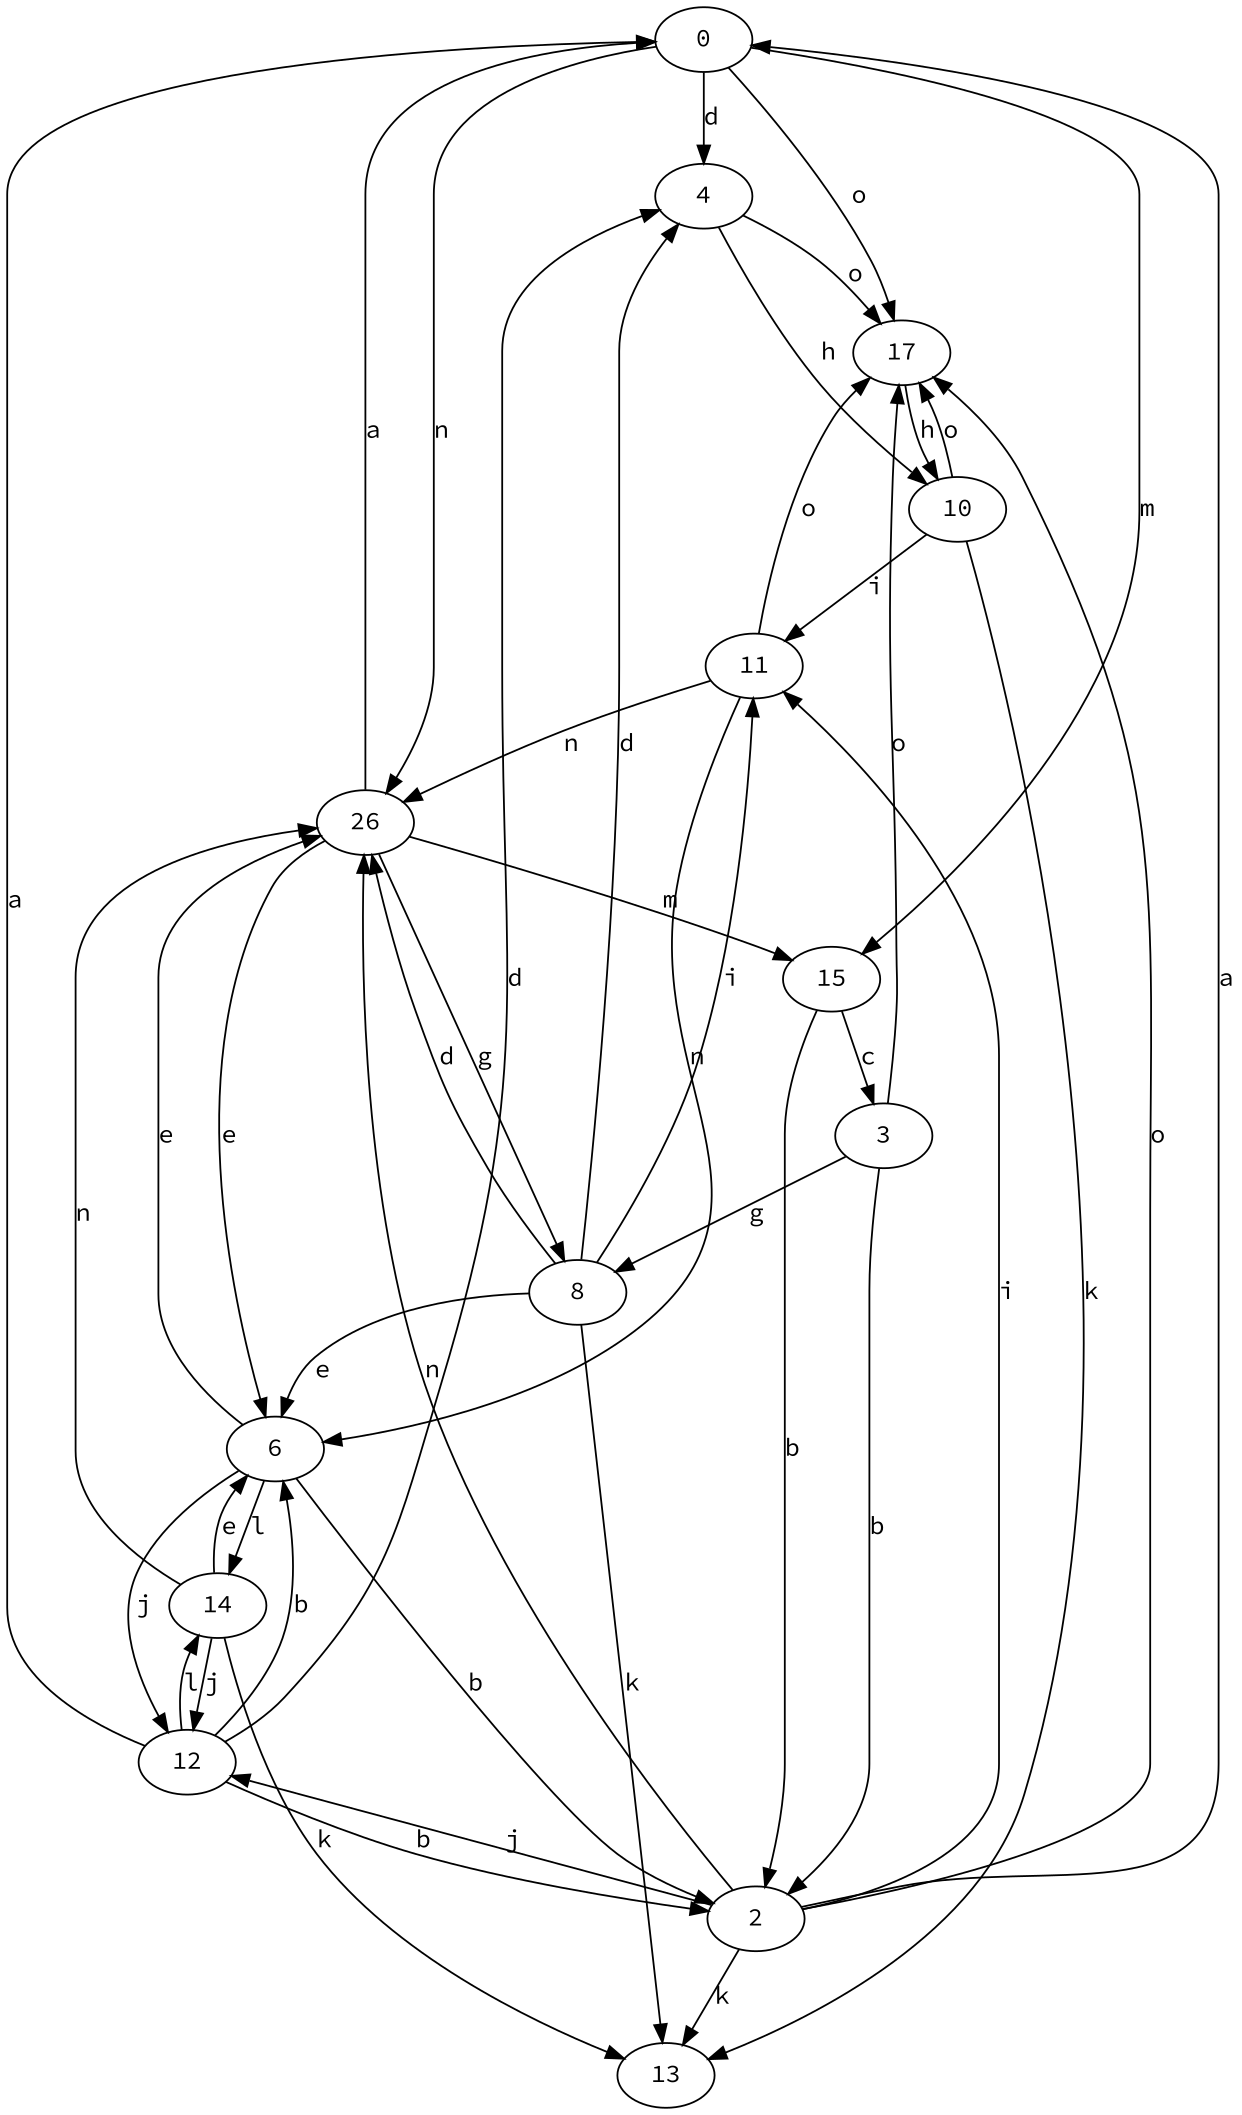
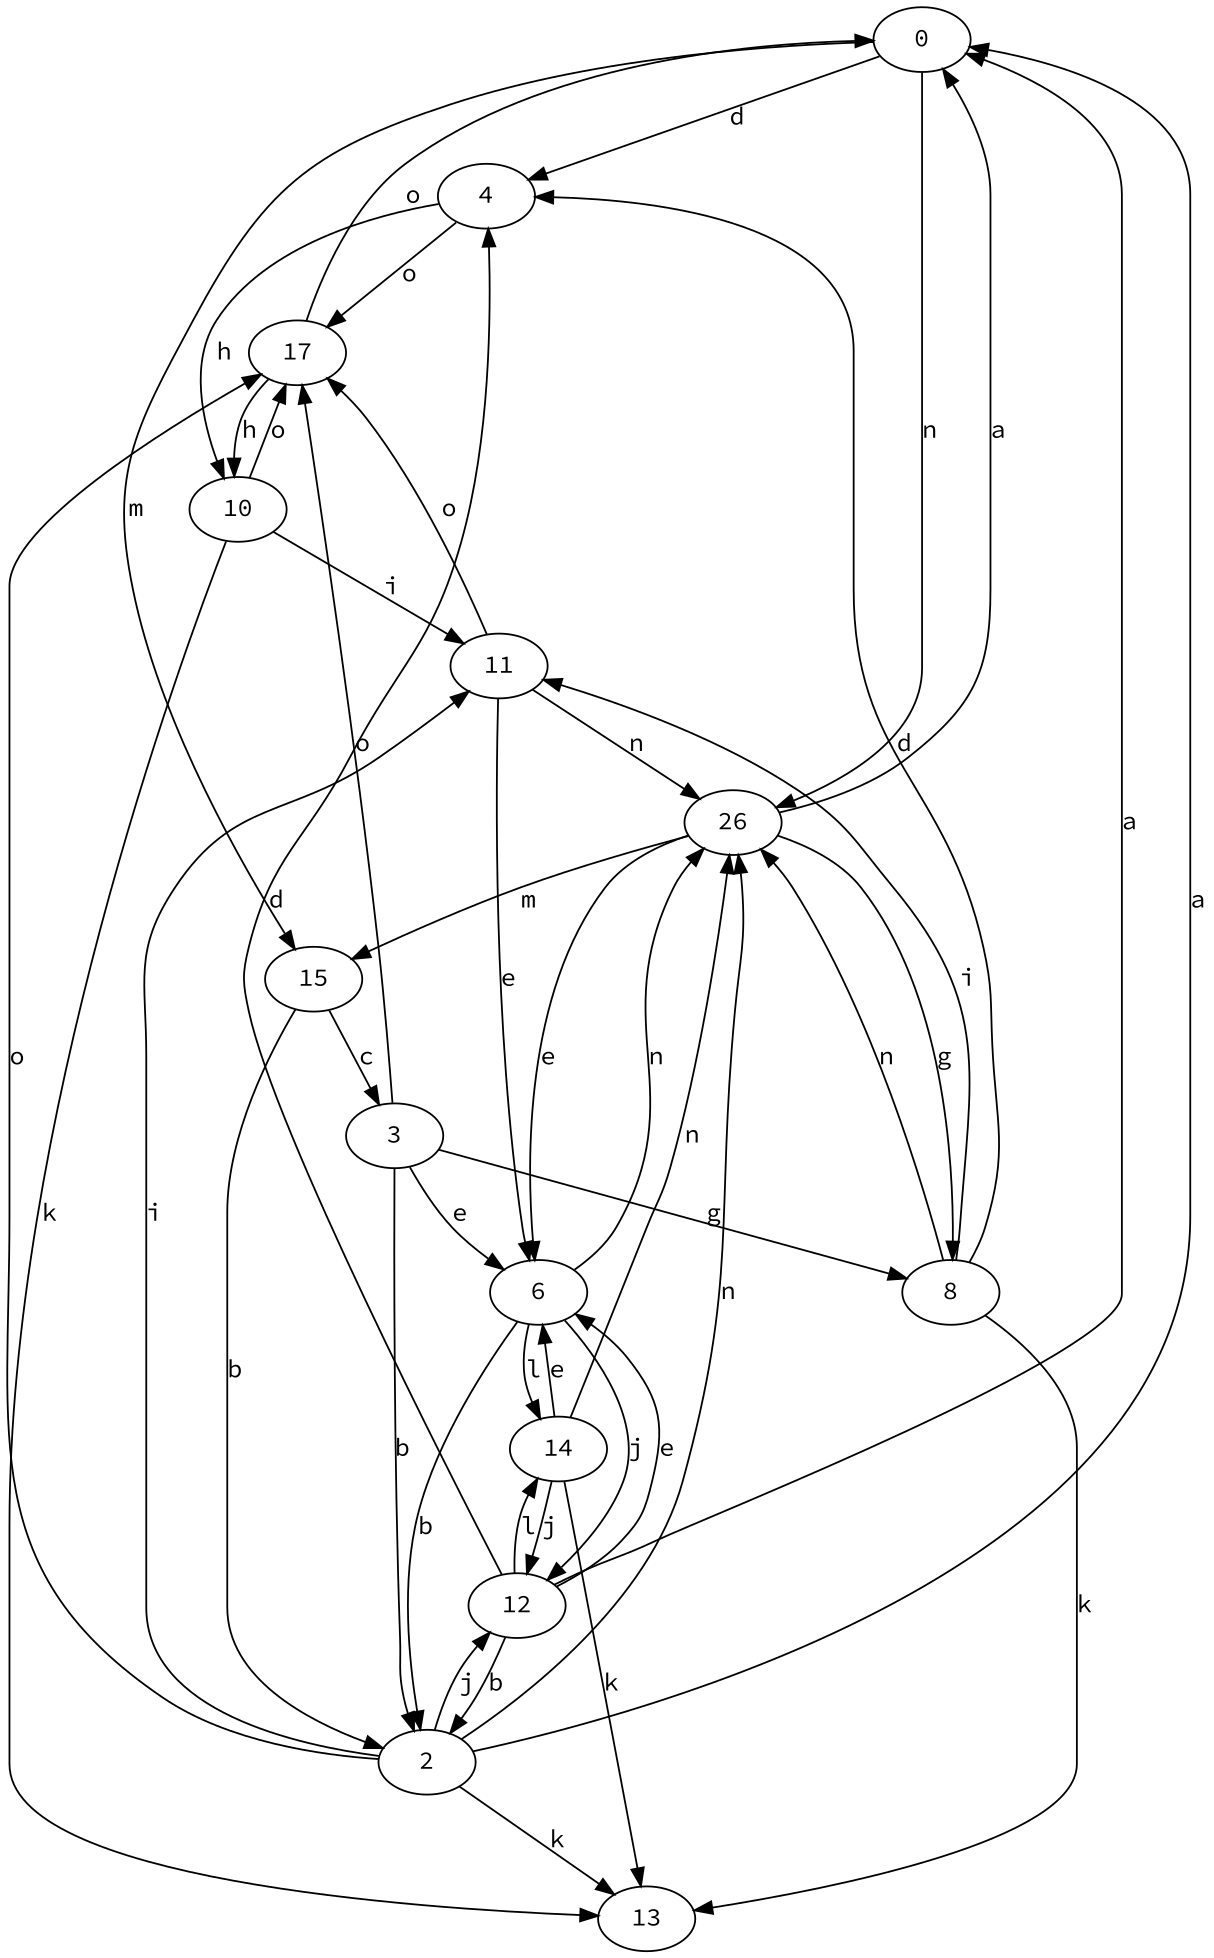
edge "0" -> "17": reversed
edge "8" -> "26": label "d" -> "n"
edge "11" -> "6": label "n" -> "e"
edge "6" -> "26": label "e" -> "n"
edge "8" -> "6": now "3" -> "6"
edge "12" -> "6": label "b" -> "e"
